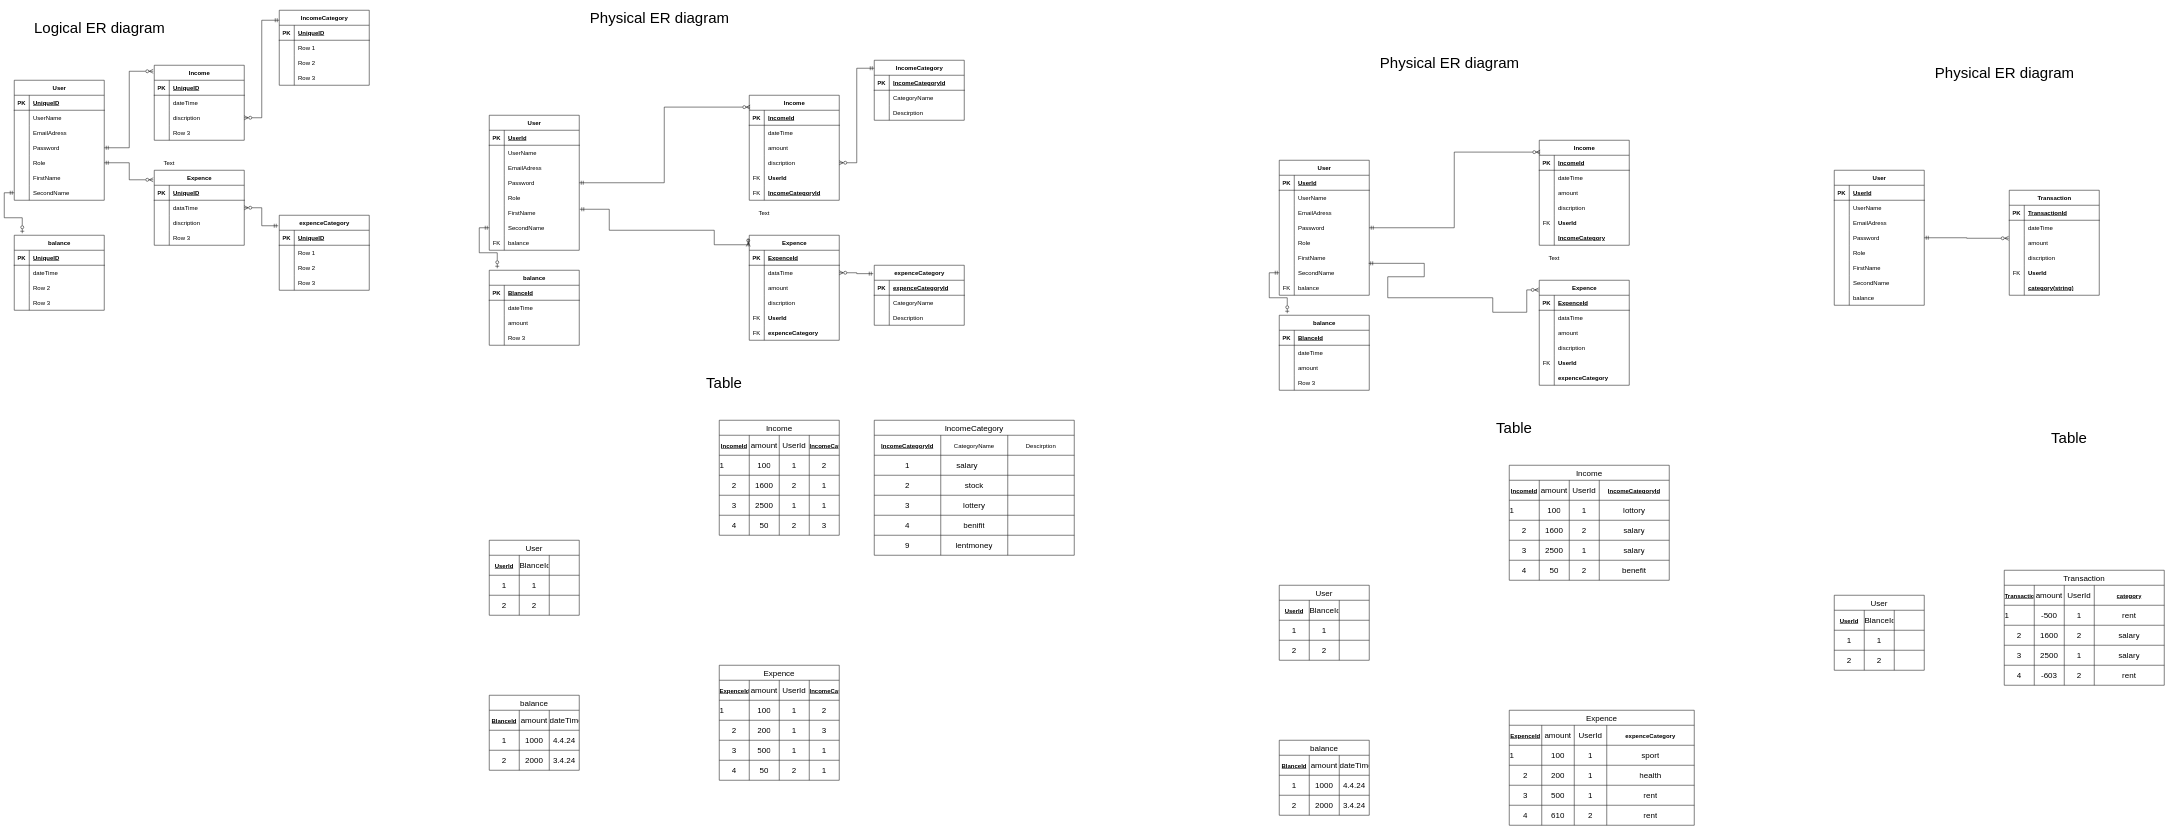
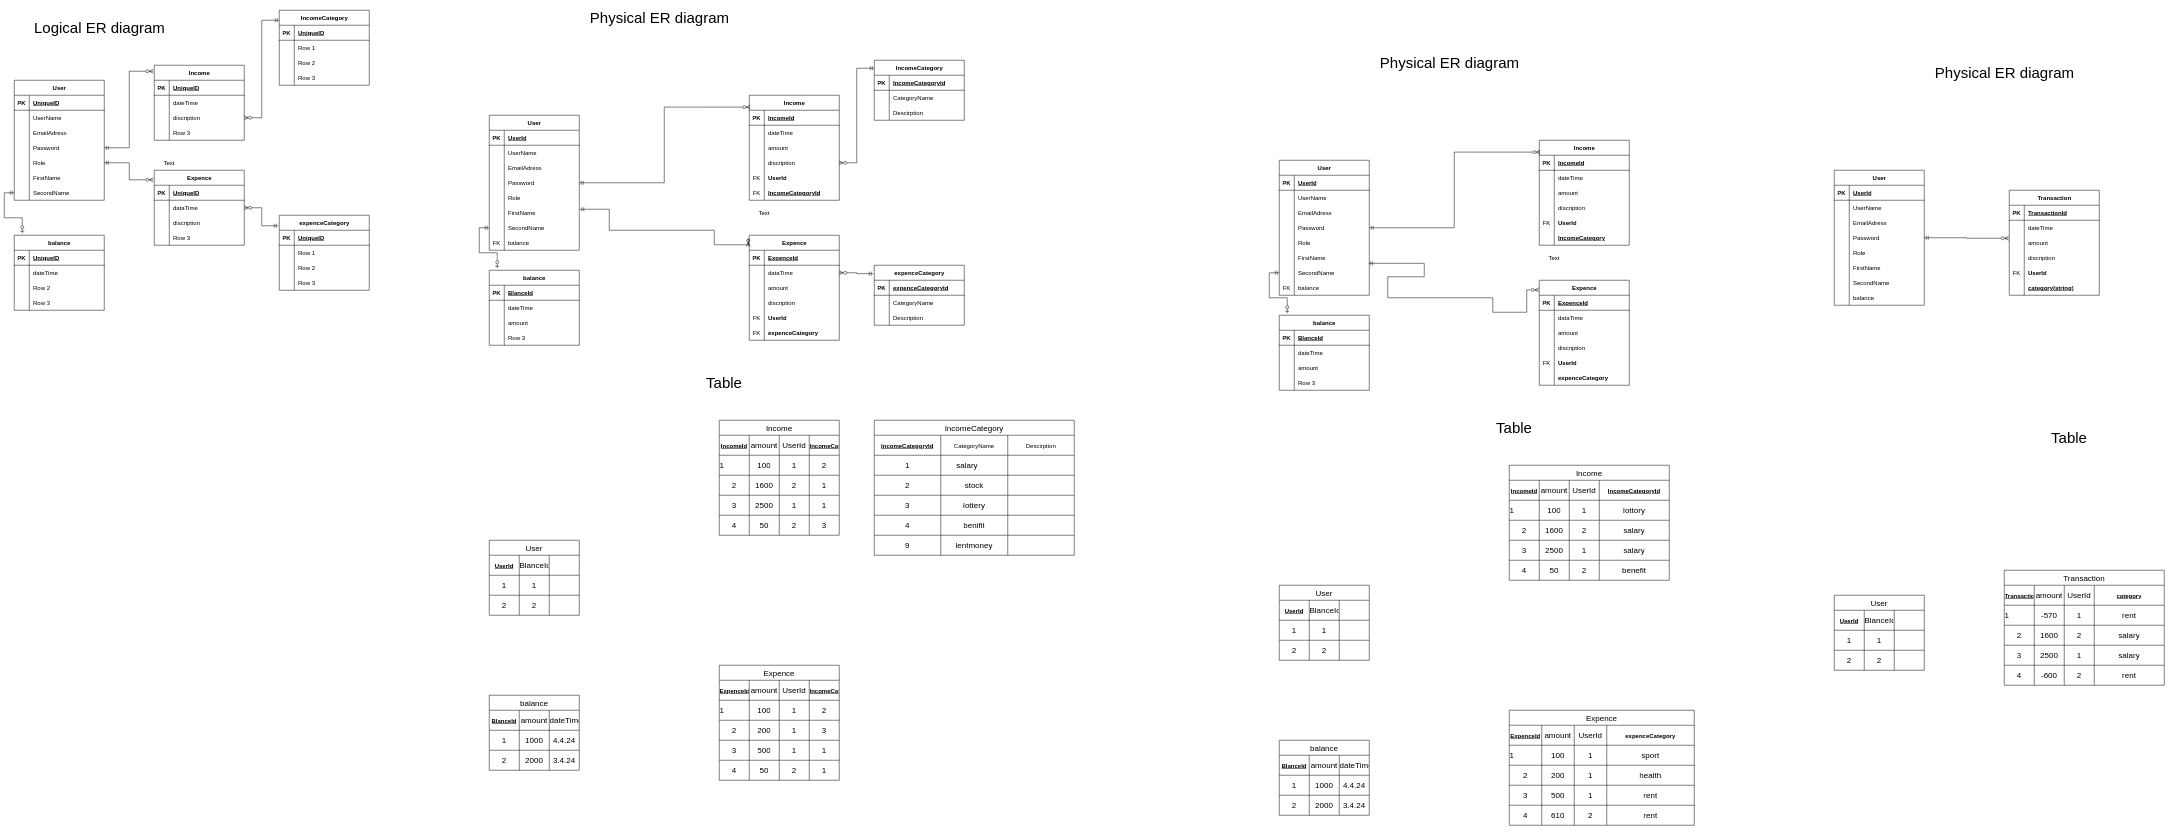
node "-500": label "-500" -> "-570"
node "-603": label "-603" -> "-600"
